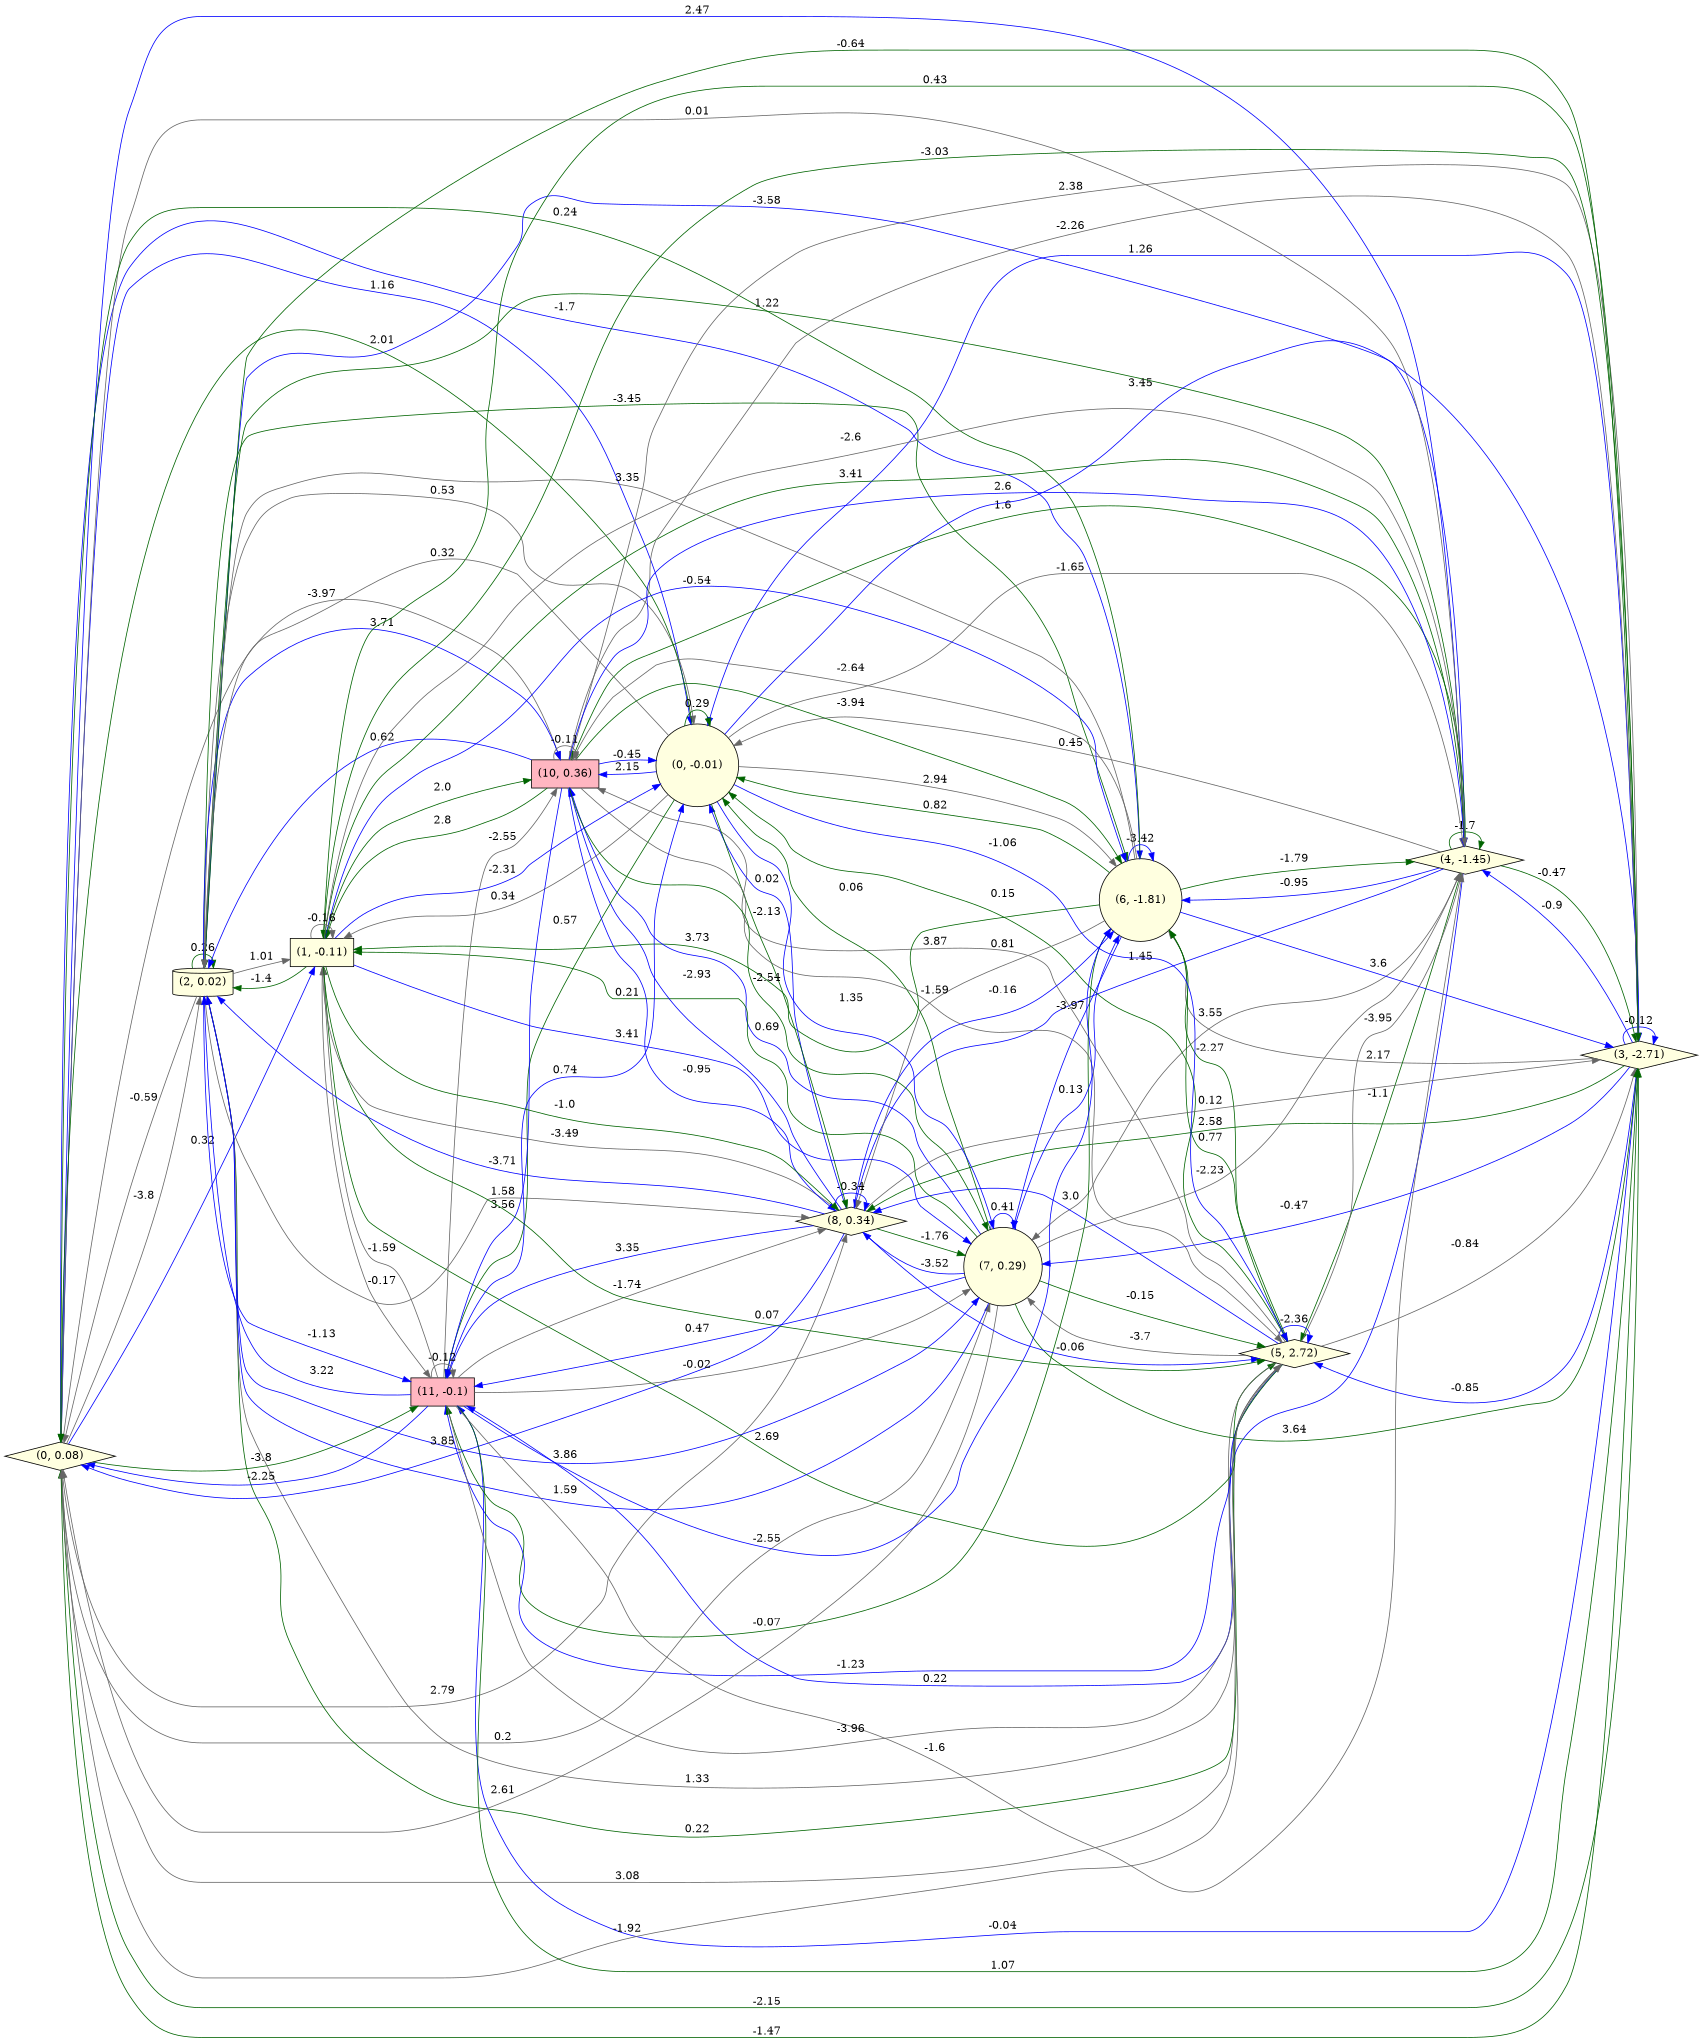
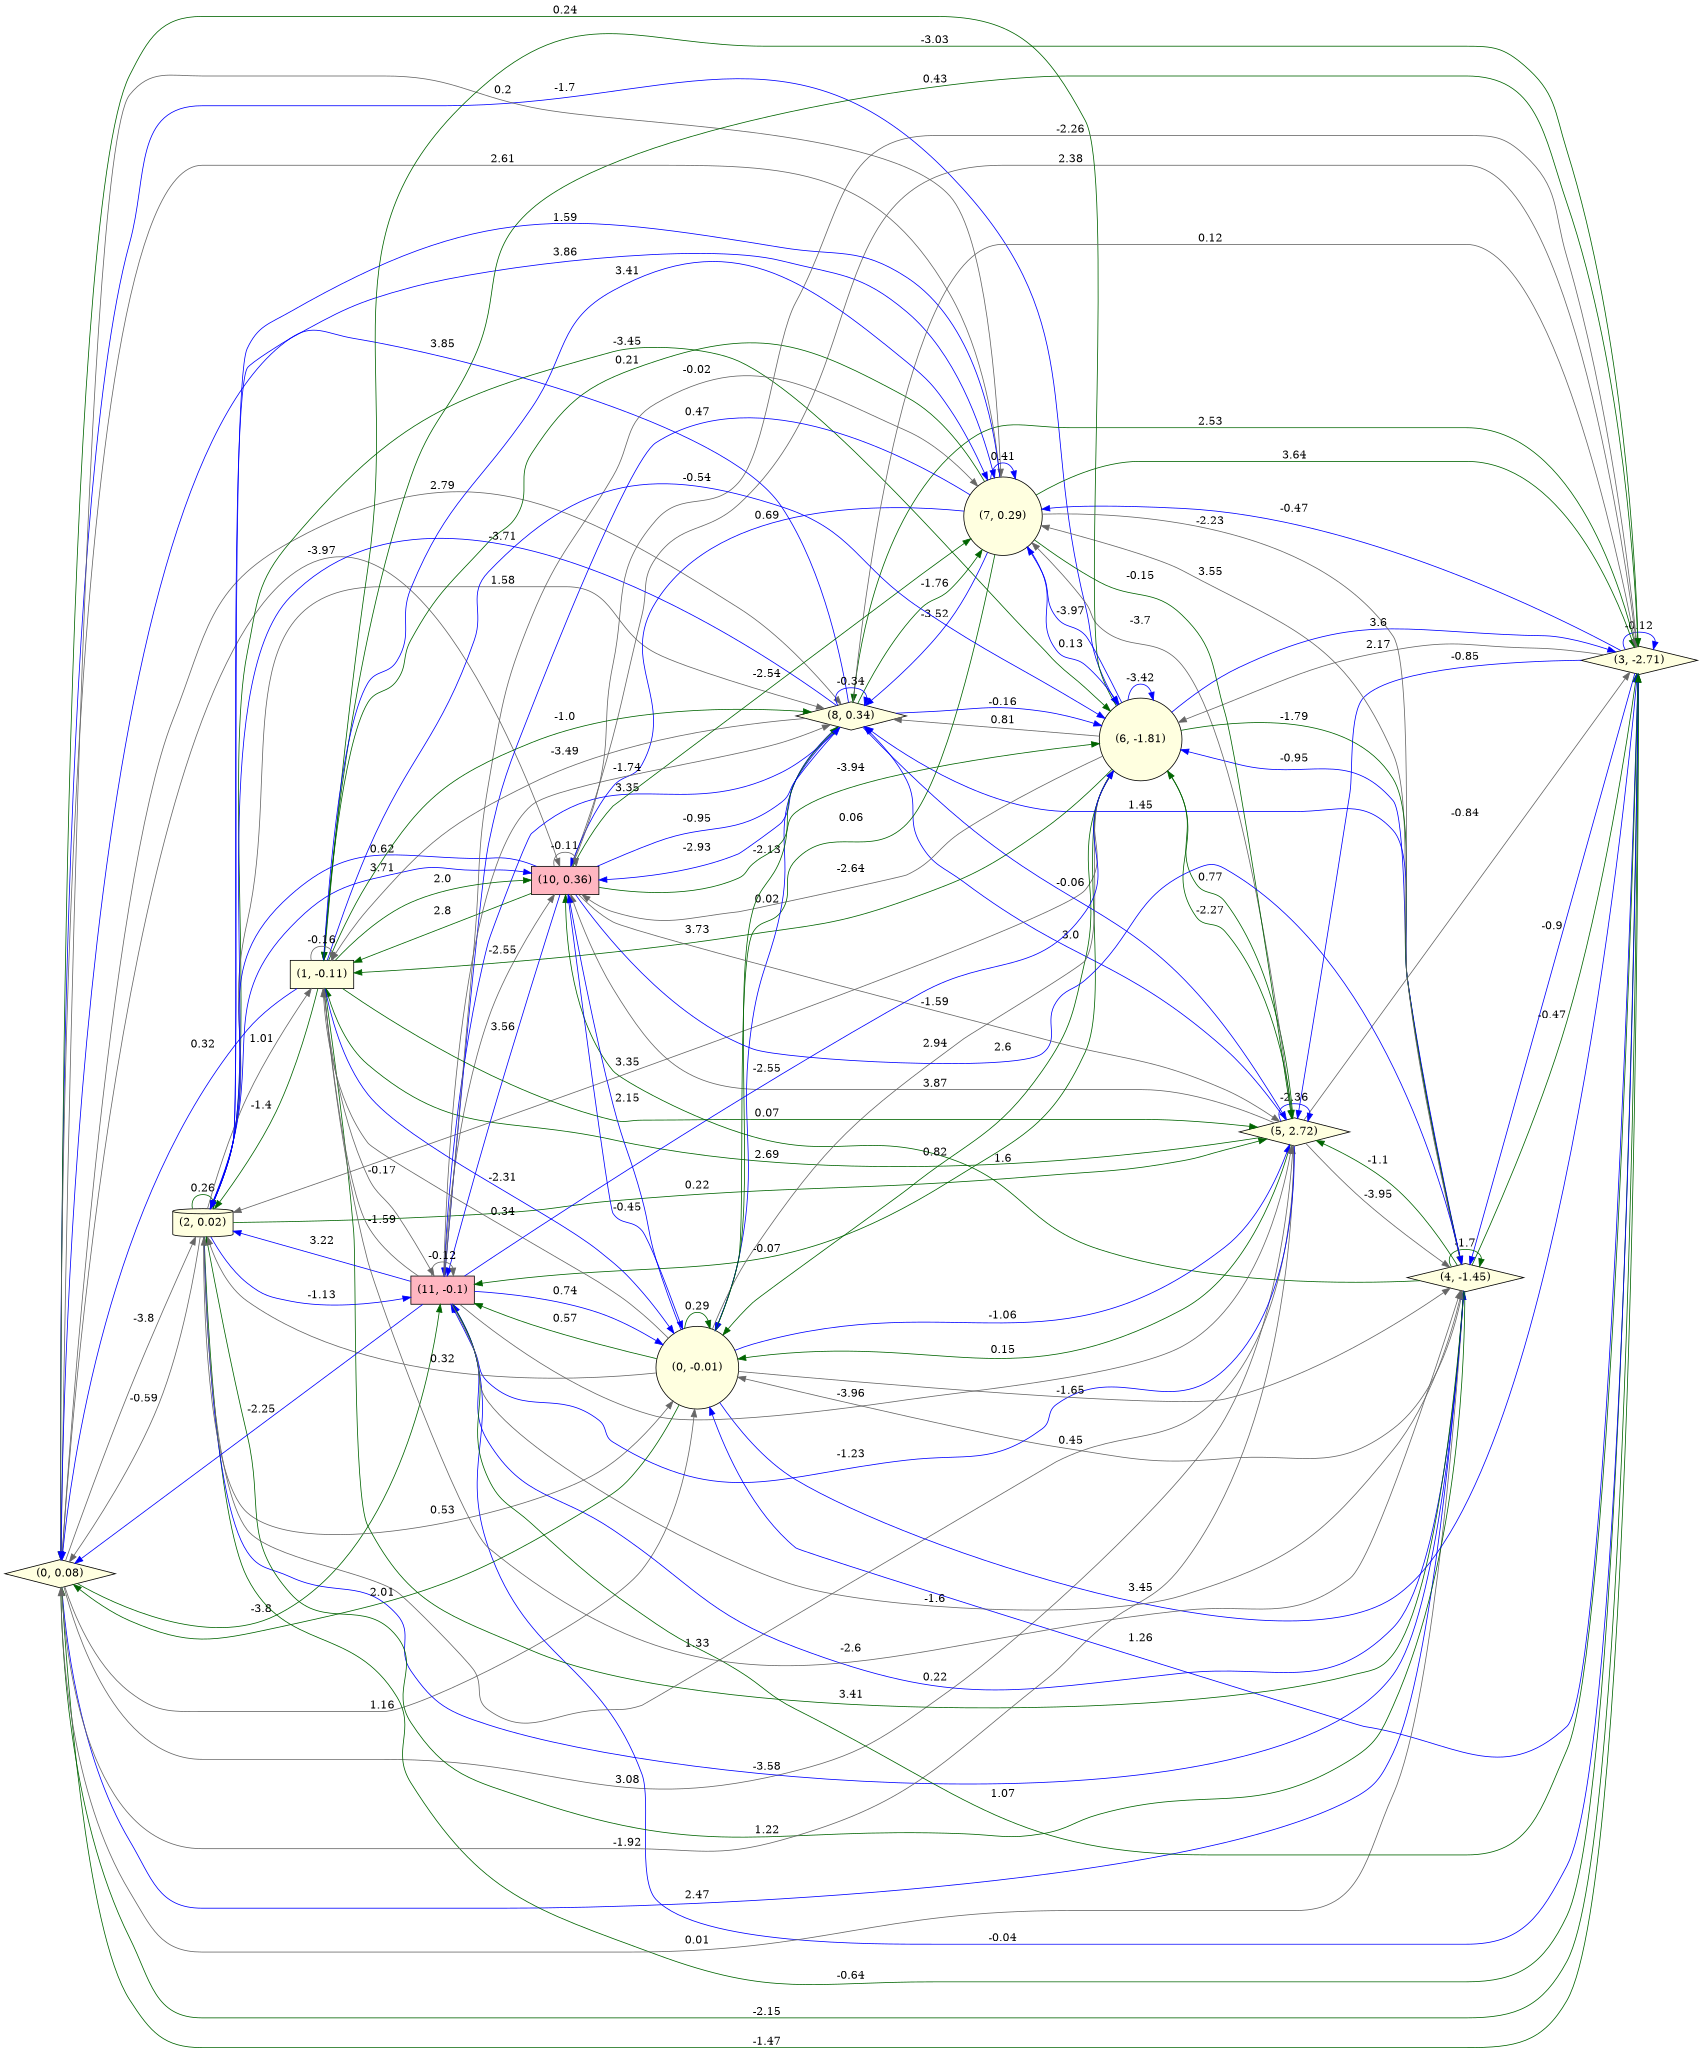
edge "(3, -2.71)" -> "(2, 0.02)": reversed
edge "(0, 0.08)" -> "(0, -0.01)": color blue -> gray40
edge "(0, -0.01)" -> "(7, 0.29)": removed, label "1.35"
edge "(3, -2.71)" -> "(8, 0.34)": label "2.58" -> "2.53"
edge "(0, 0.08)" -> "(1, -0.11)": reversed
